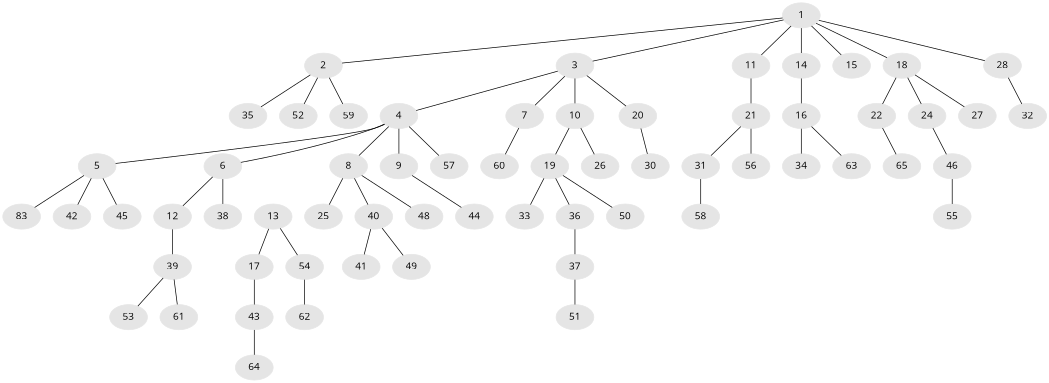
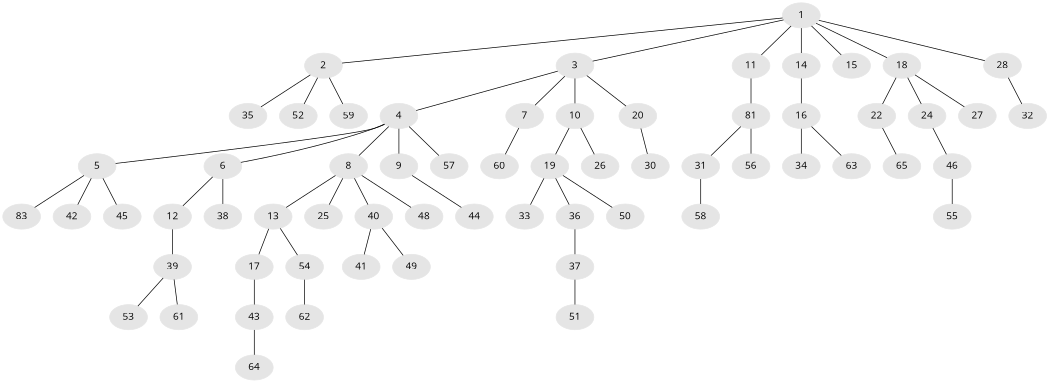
node "21": label "21" -> "81"
edge "8" -- "13": added
